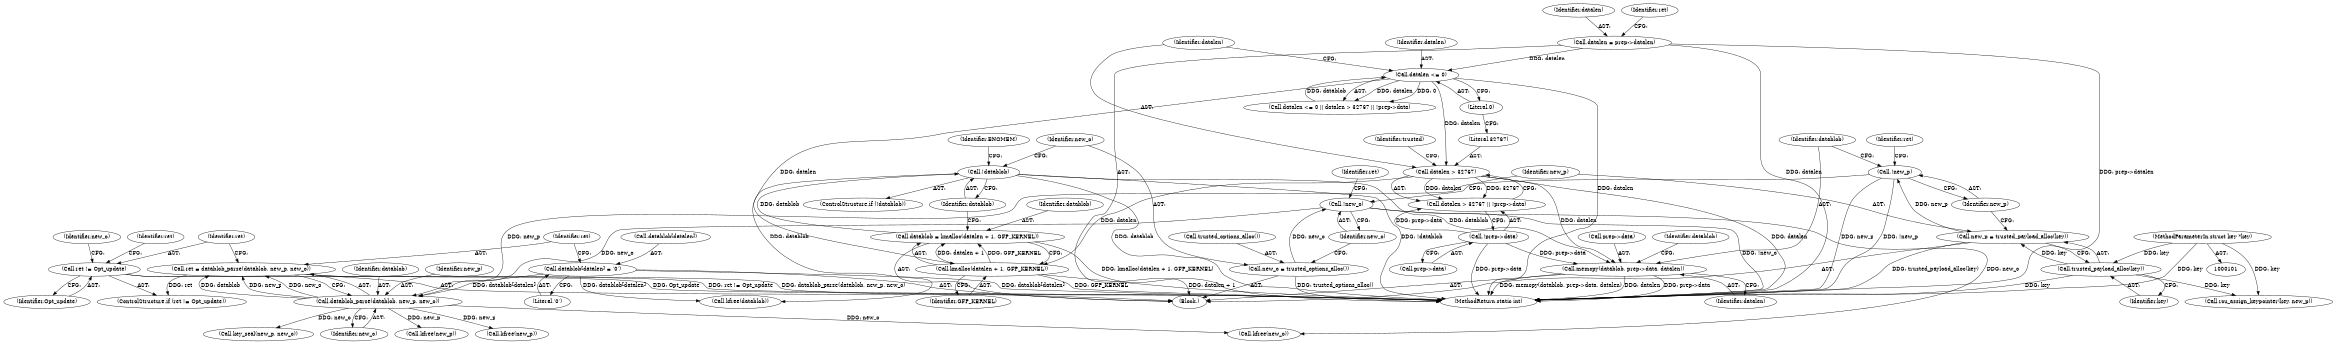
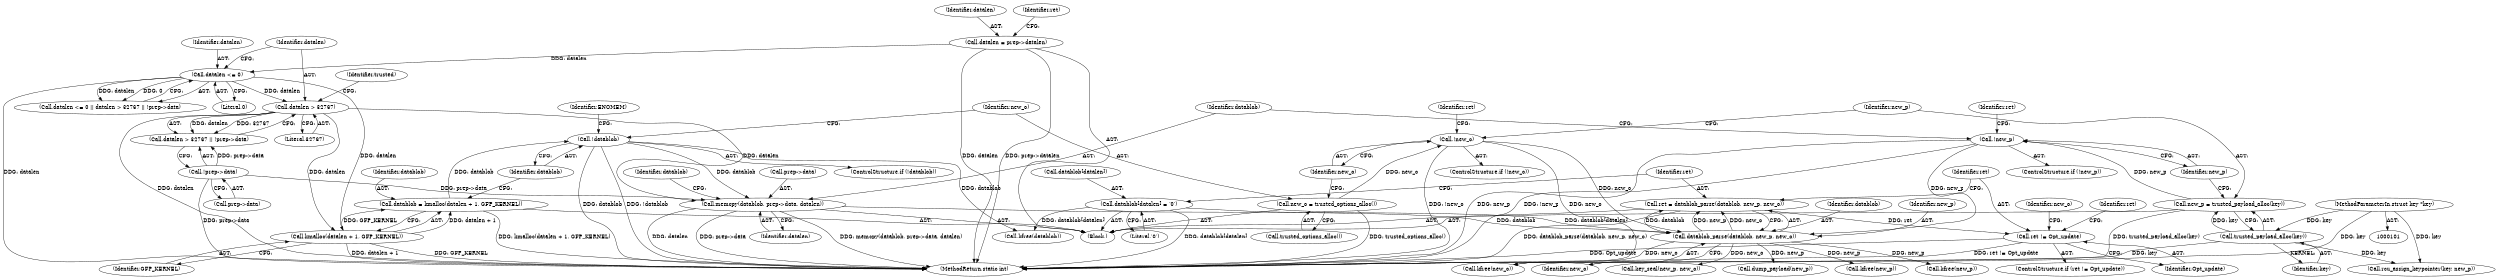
edge "(Call,datalen <= 0 || datalen > 32767 || !prep->data)" -> "(Call,datalen <= 0)": label "DDG: datablob" -> "CFG: "
edge "(Literal,0)" -> "(Literal,32767)": now "(Call,datalen > 32767)" -> "(Literal,32767)"
node "(ControlStructure,if (!new_o))": added
node "(ControlStructure,if (!new_p))": added
edge "(Call,memcpy(datablob, prep->data, datalen))" -> "(Call,datablob_parse(datablob, new_p, new_o))": added, label "DDG: datablob"
edge "(Call,new_o = trusted_options_alloc())" -> "(Call,trusted_options_alloc())": added, label "CFG:"
node "(Call,dump_payload(new_p))": added
edge "(Call,ret = datablob_parse(datablob, new_p, new_o))" -> "(ControlStructure,if (ret != Opt_update))": now "(Call,ret = datablob_parse(datablob, new_p, new_o))" -> "(Call,ret != Opt_update)"
edge "(Call,trusted_payload_alloc(key))" -> "(Identifier,key)": label "CFG: " -> "KERNEL: "
